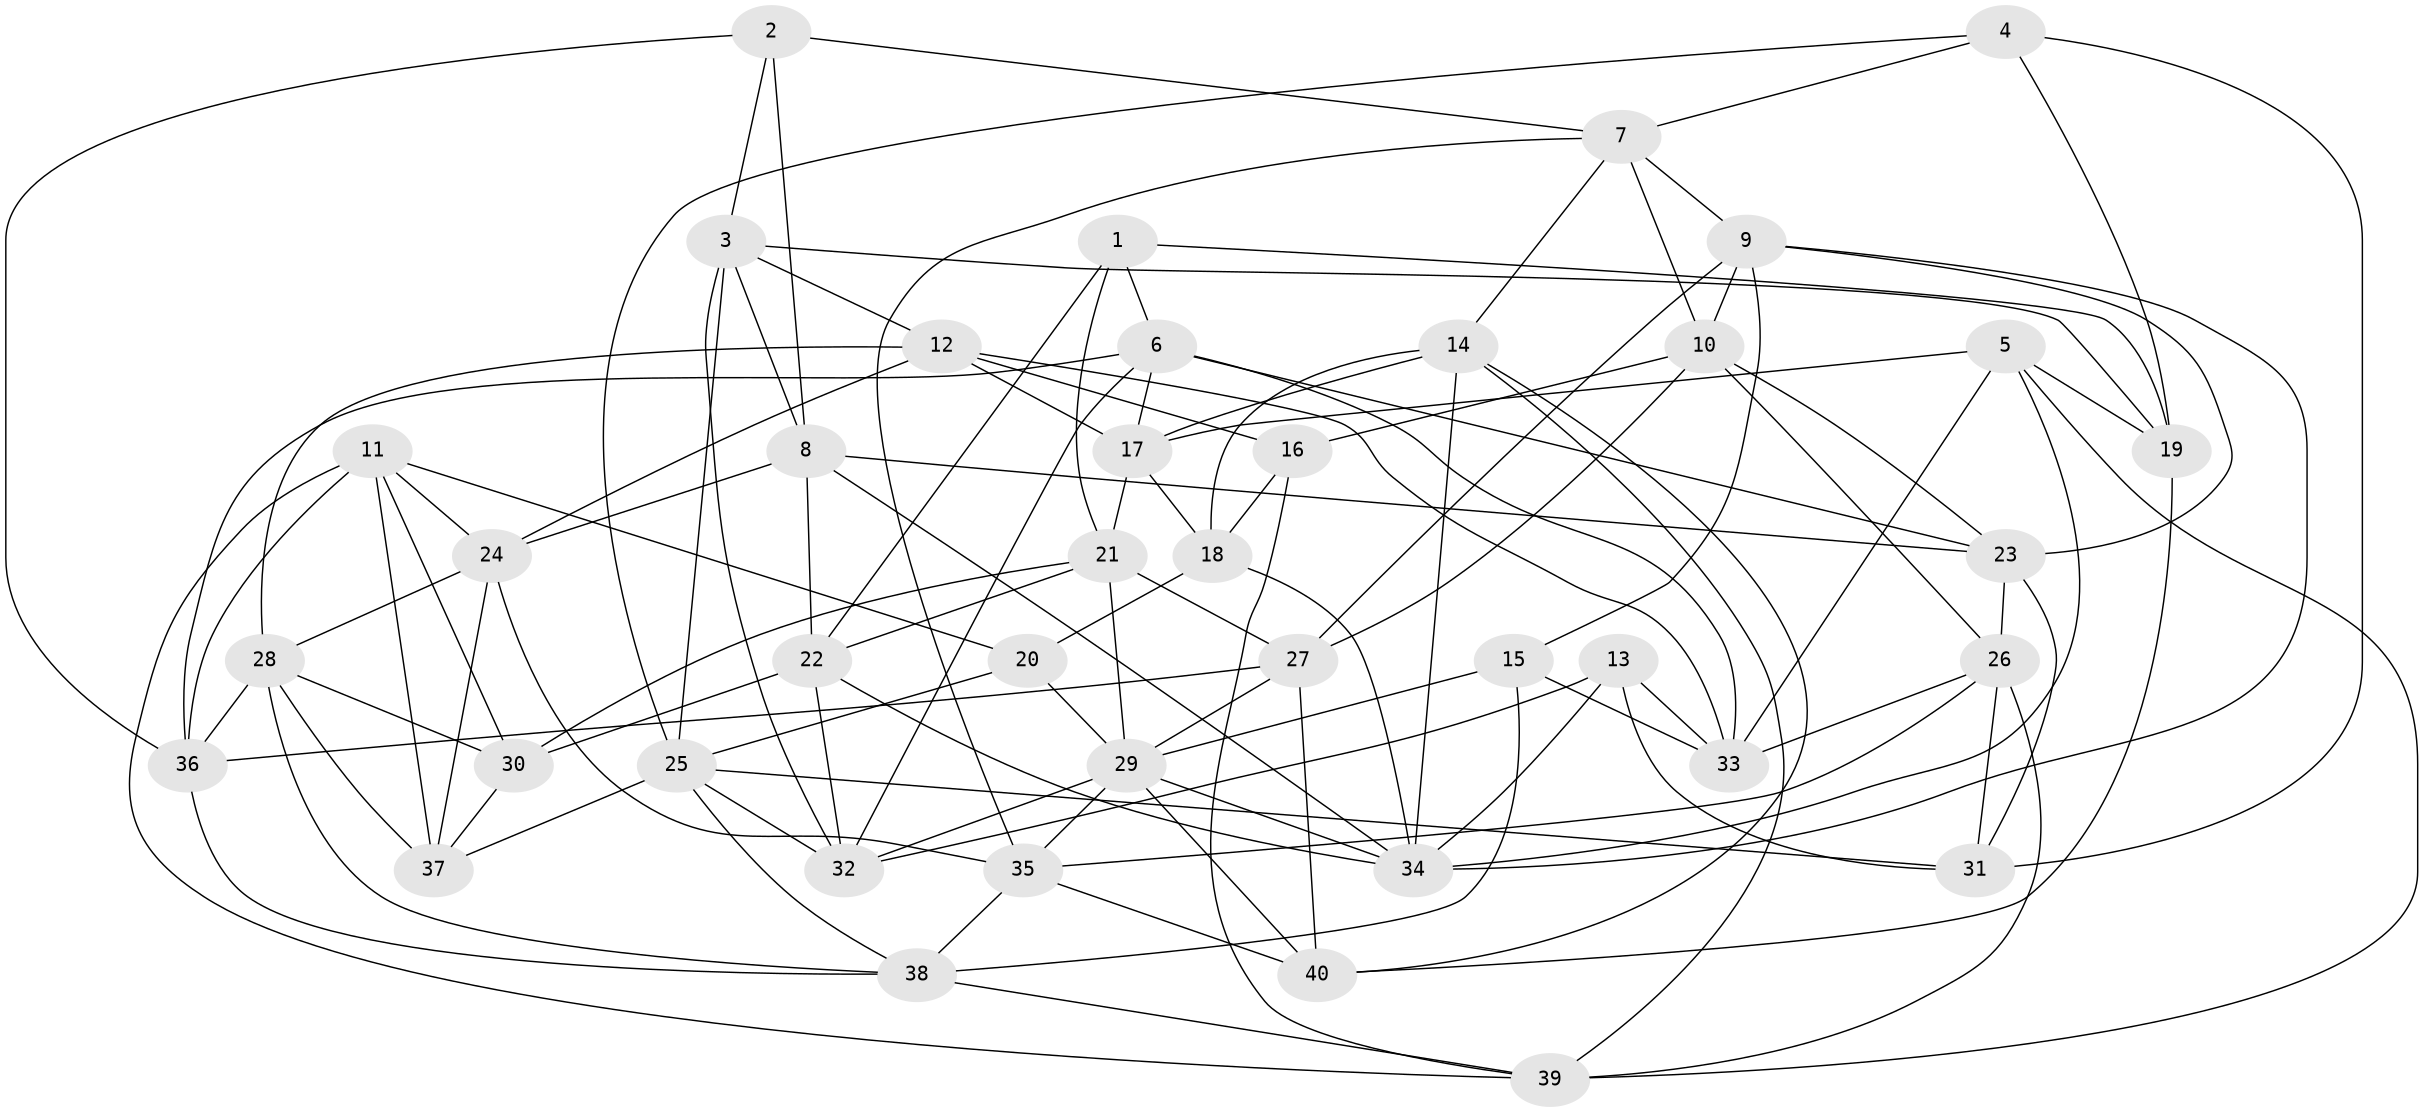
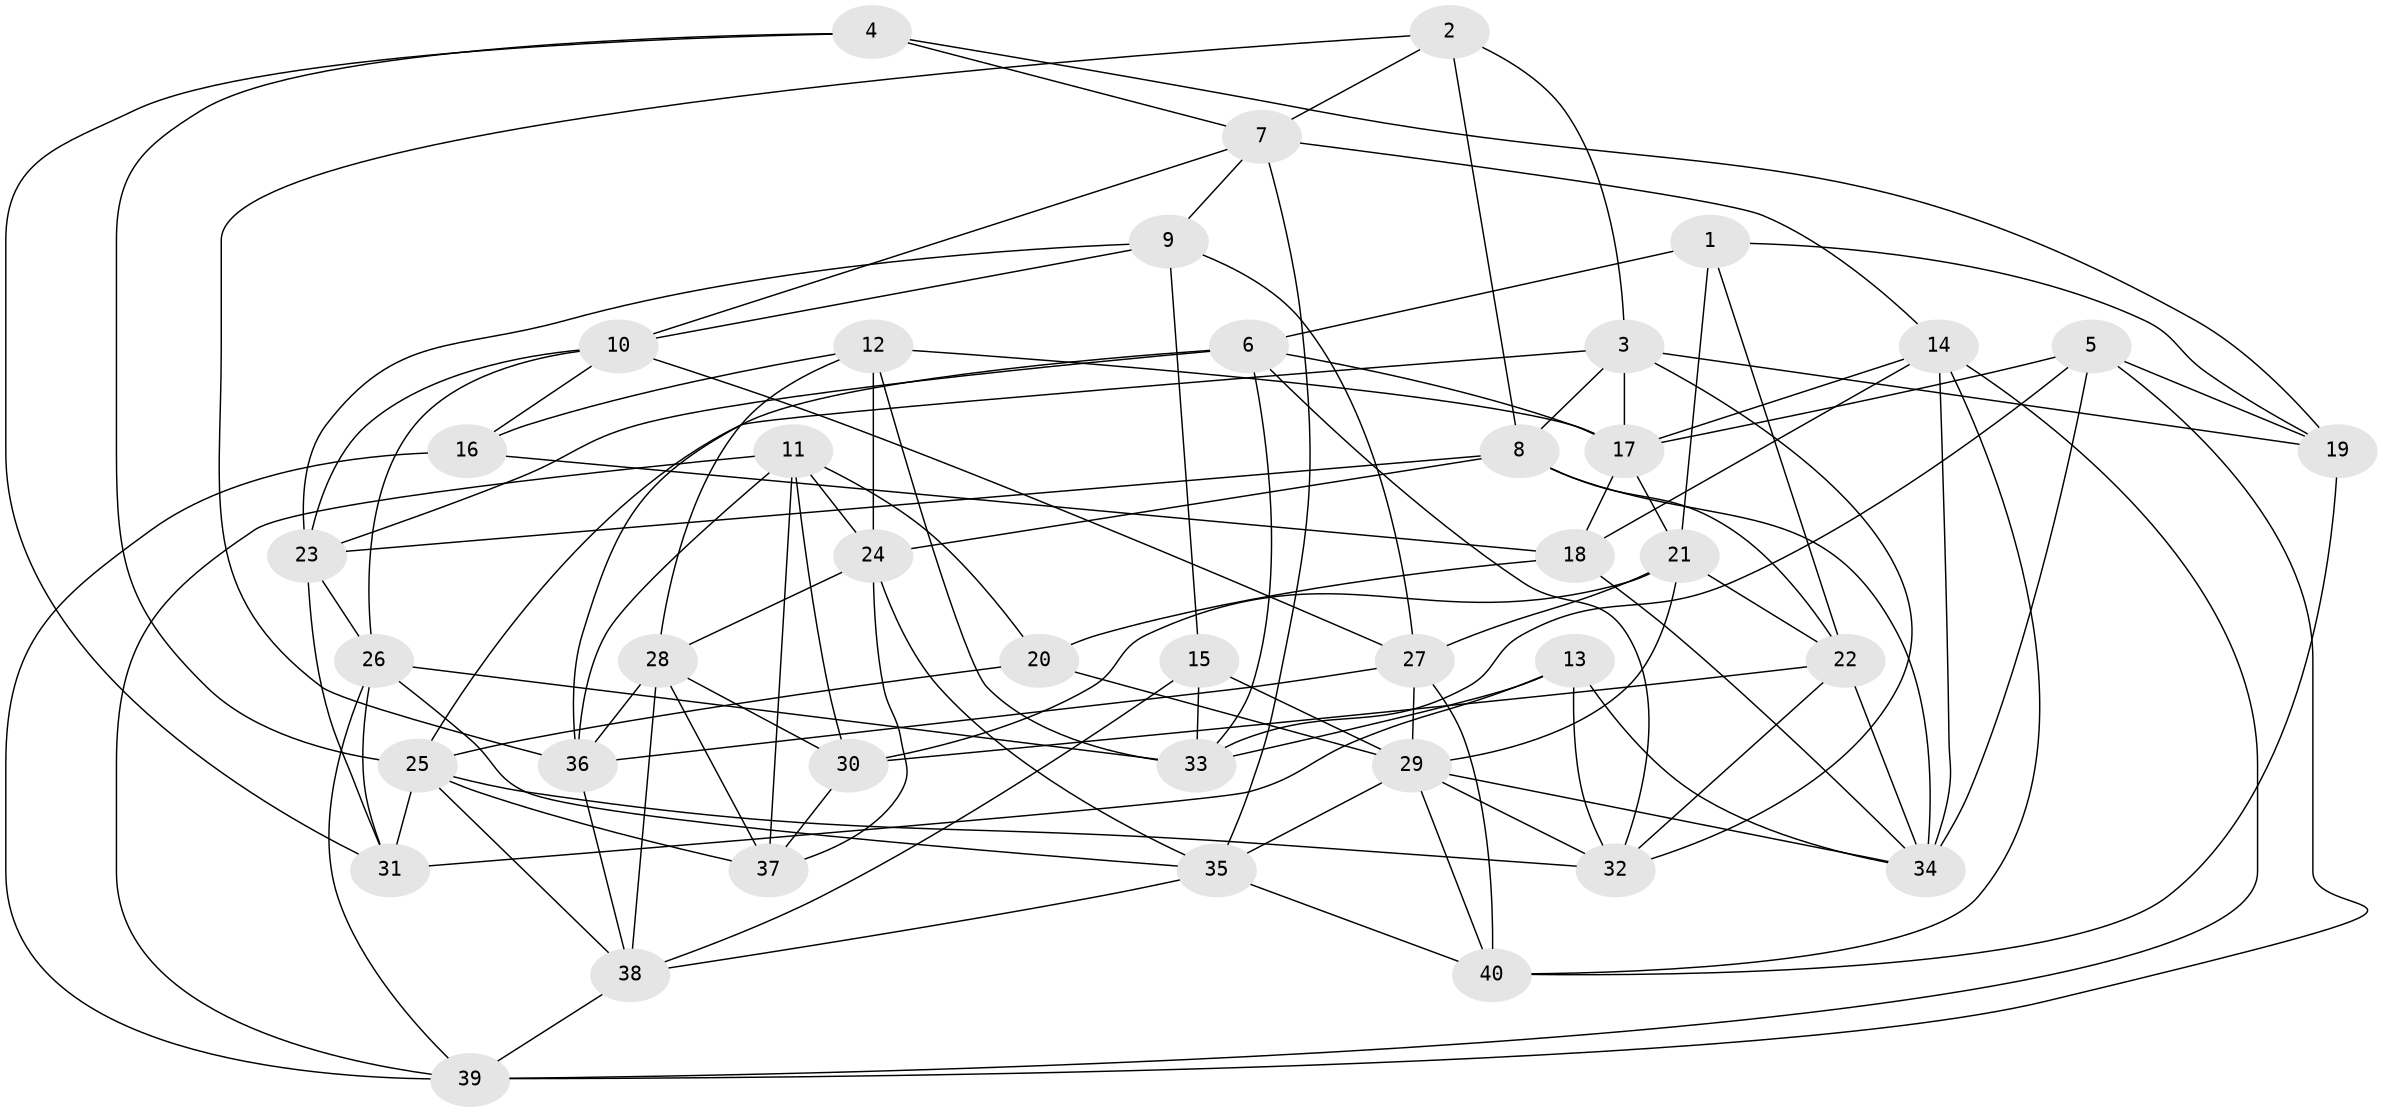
edge "3" -- "12": now "3" -- "17"
edge "9" -- "34": removed
